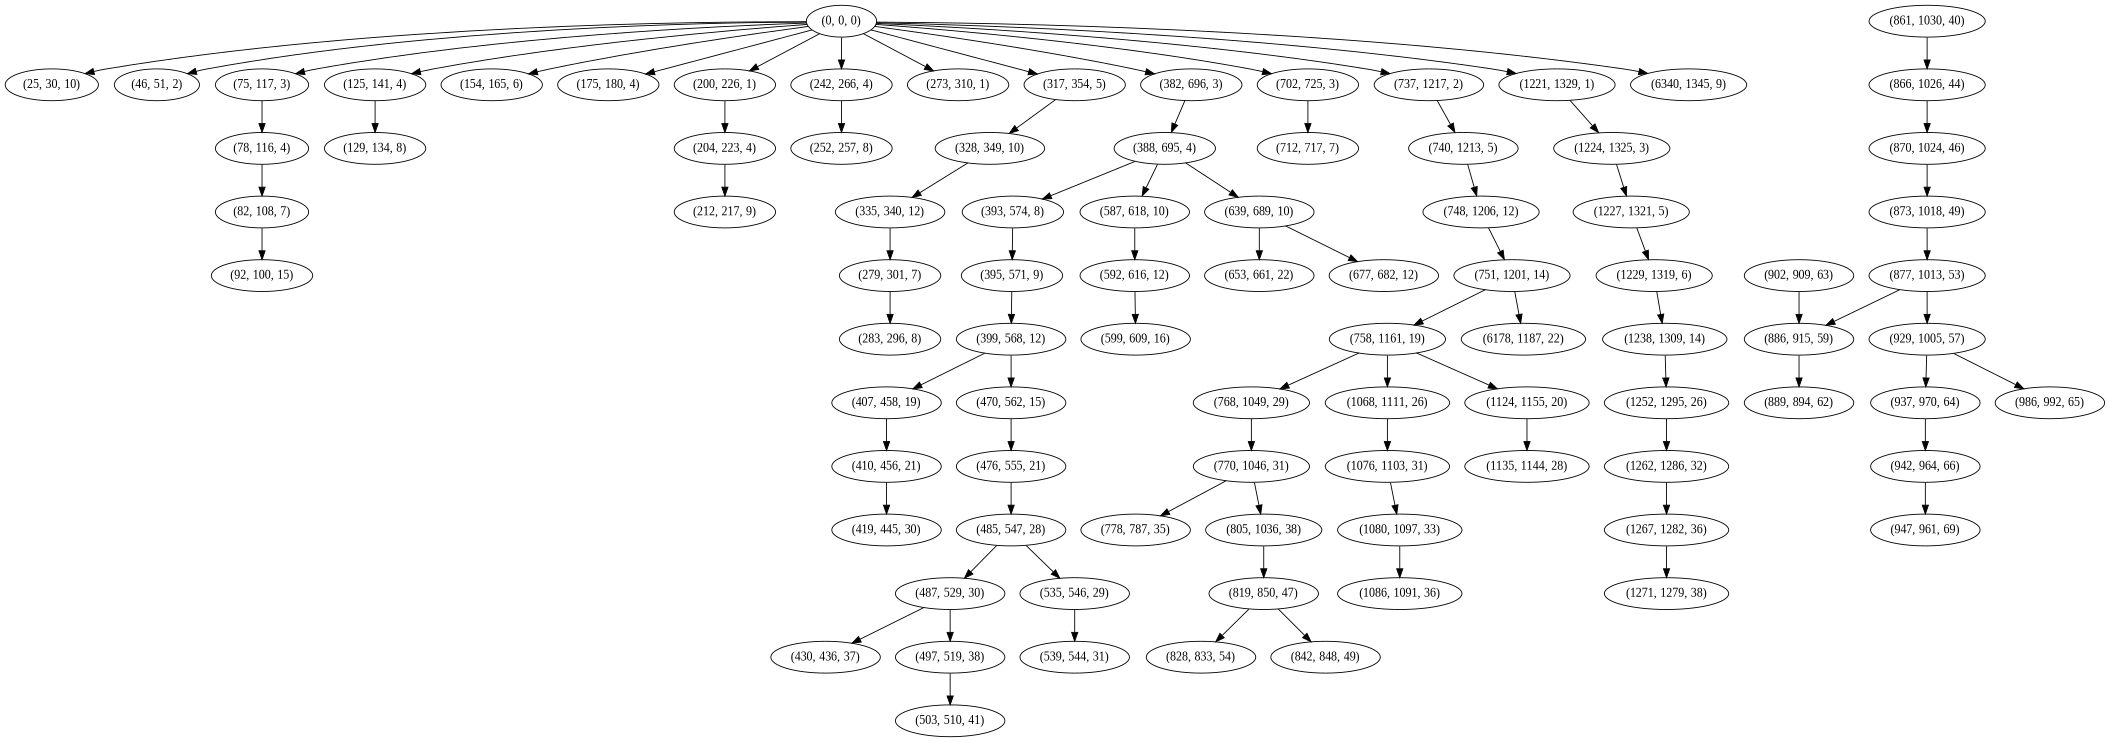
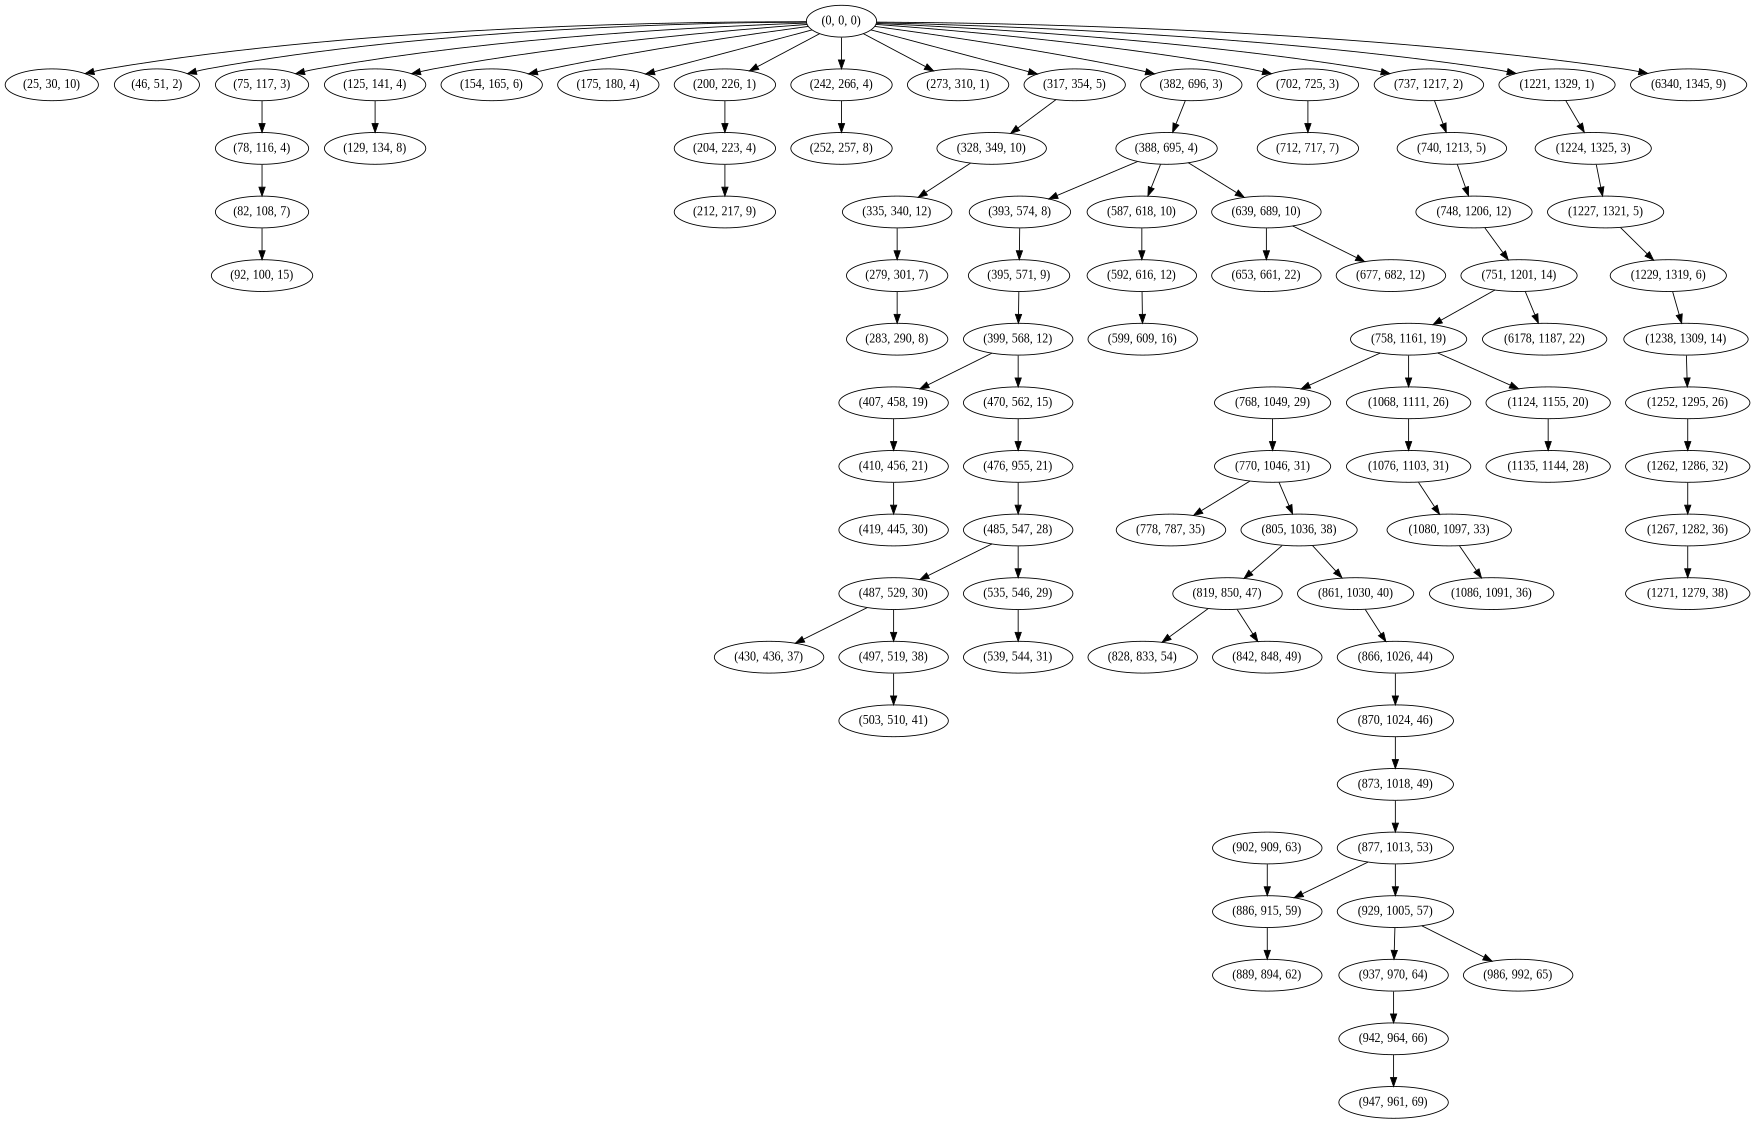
node "(283, 296, 8)": label "(283, 296, 8)" -> "(283, 290, 8)"
node "(476, 555, 21)": label "(476, 555, 21)" -> "(476, 955, 21)"
edge "(805, 1036, 38)" -> "(861, 1030, 40)": added
